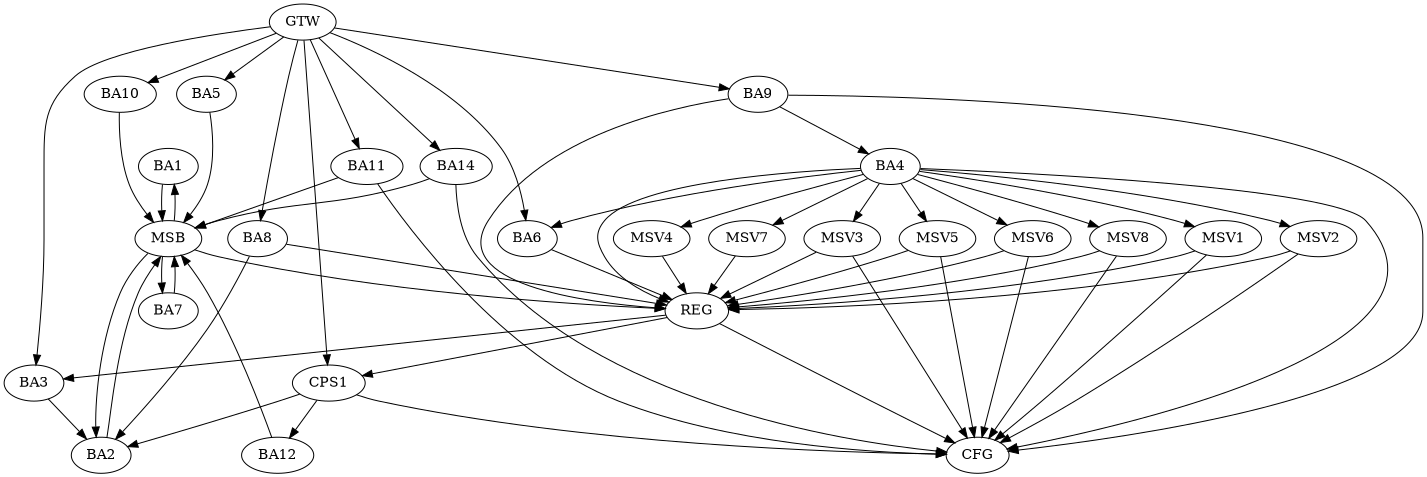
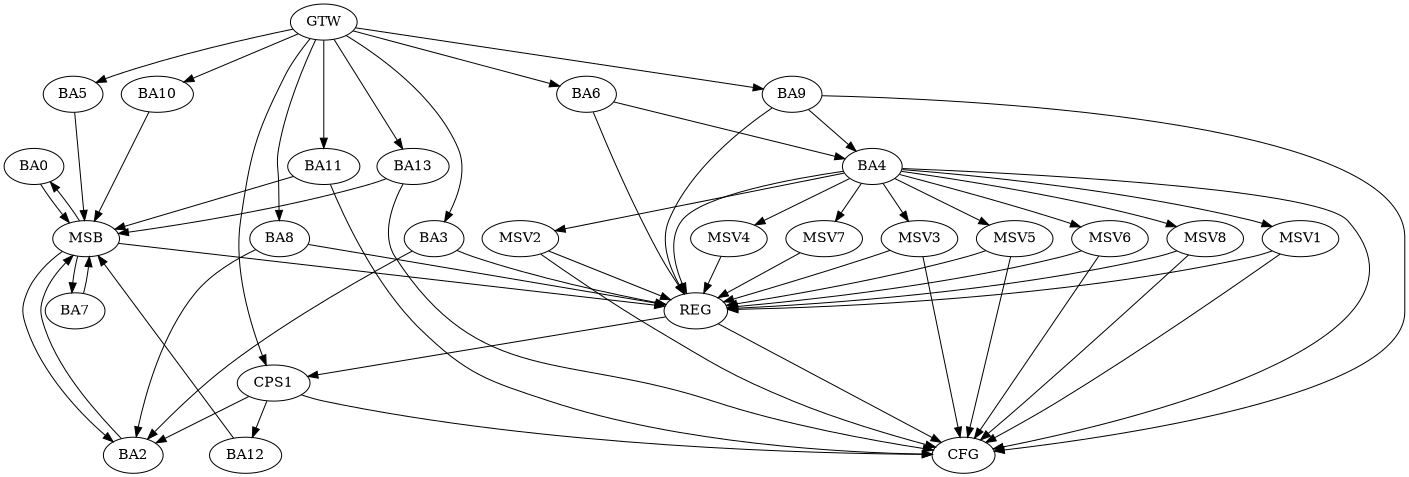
node "BA1": label "BA1" -> "BA0"
node "BA14": label "BA14" -> "BA13"
edge "BA4" -> "BA6": reversed
edge "REG" -> "BA3": reversed
